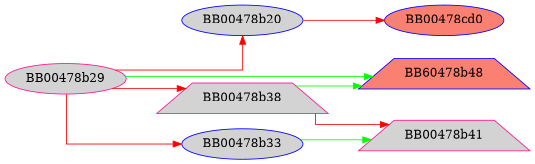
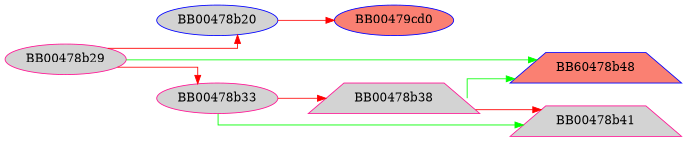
node "BB00478cd0": label "BB00478cd0" -> "BB00479cd0"
edge "BB00478b29" -> "BB00478b38": now "BB00478b33" -> "BB00478b38"
node "BB00478b33": color blue -> deeppink
